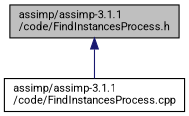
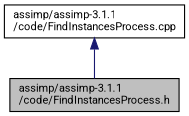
edge "assimp/assimp-3.1.1 /code/FindInstancesProcess.cpp" -> "assimp/assimp-3.1.1 /code/FindInstancesProcess.h": reversed
